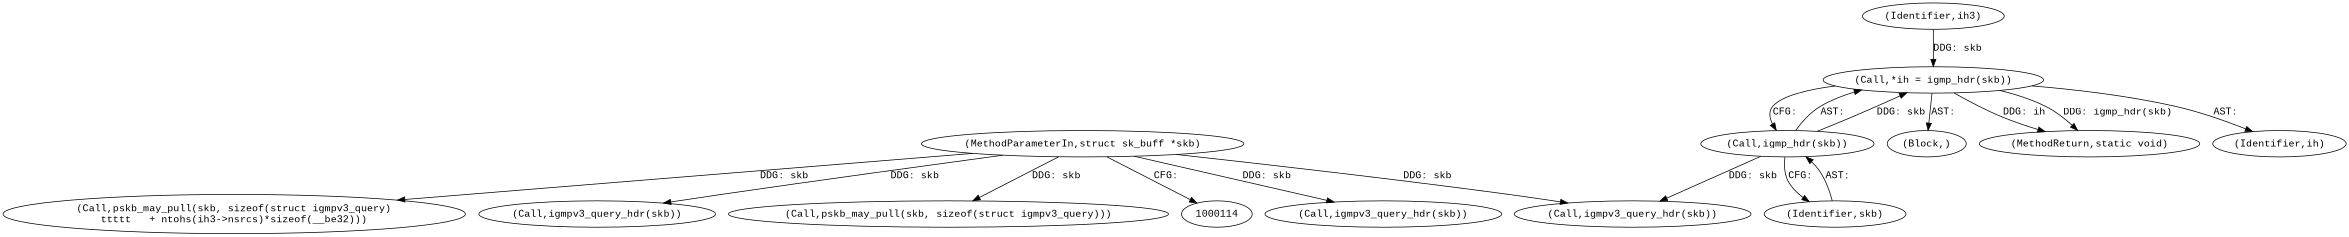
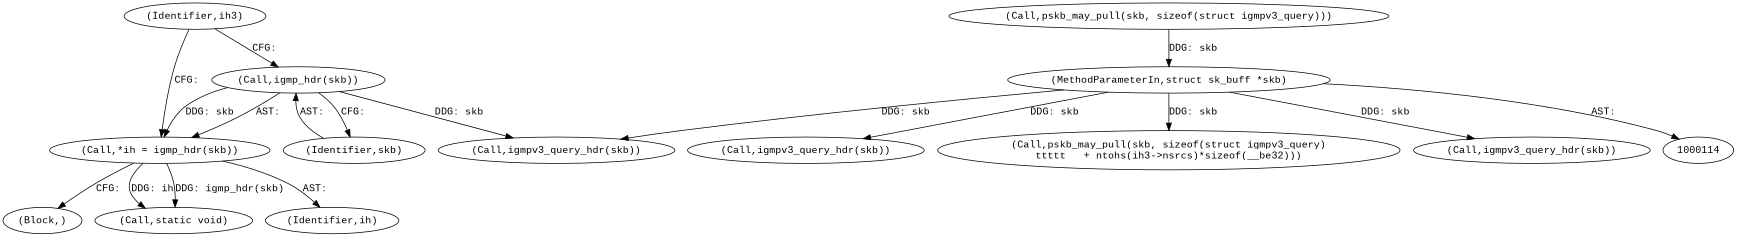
edge "(Identifier,ih3)" -> "(Call,*ih = igmp_hdr(skb))": label "DDG: skb" -> "CFG: "
edge "(Call,*ih = igmp_hdr(skb))" -> "(Call,igmp_hdr(skb))": now "(Identifier,ih3)" -> "(Call,igmp_hdr(skb))"
edge "(Call,*ih = igmp_hdr(skb))" -> "(Block,)": label "AST: " -> "CFG: "
node "(MethodReturn,static void)": label "(MethodReturn,static void)" -> "(Call,static void)"
edge "(MethodParameterIn,struct sk_buff *skb)" -> "1000114": label "CFG: " -> "AST: "
edge "(MethodParameterIn,struct sk_buff *skb)" -> "(Call,pskb_may_pull(skb, sizeof(struct igmpv3_query)))": reversed
